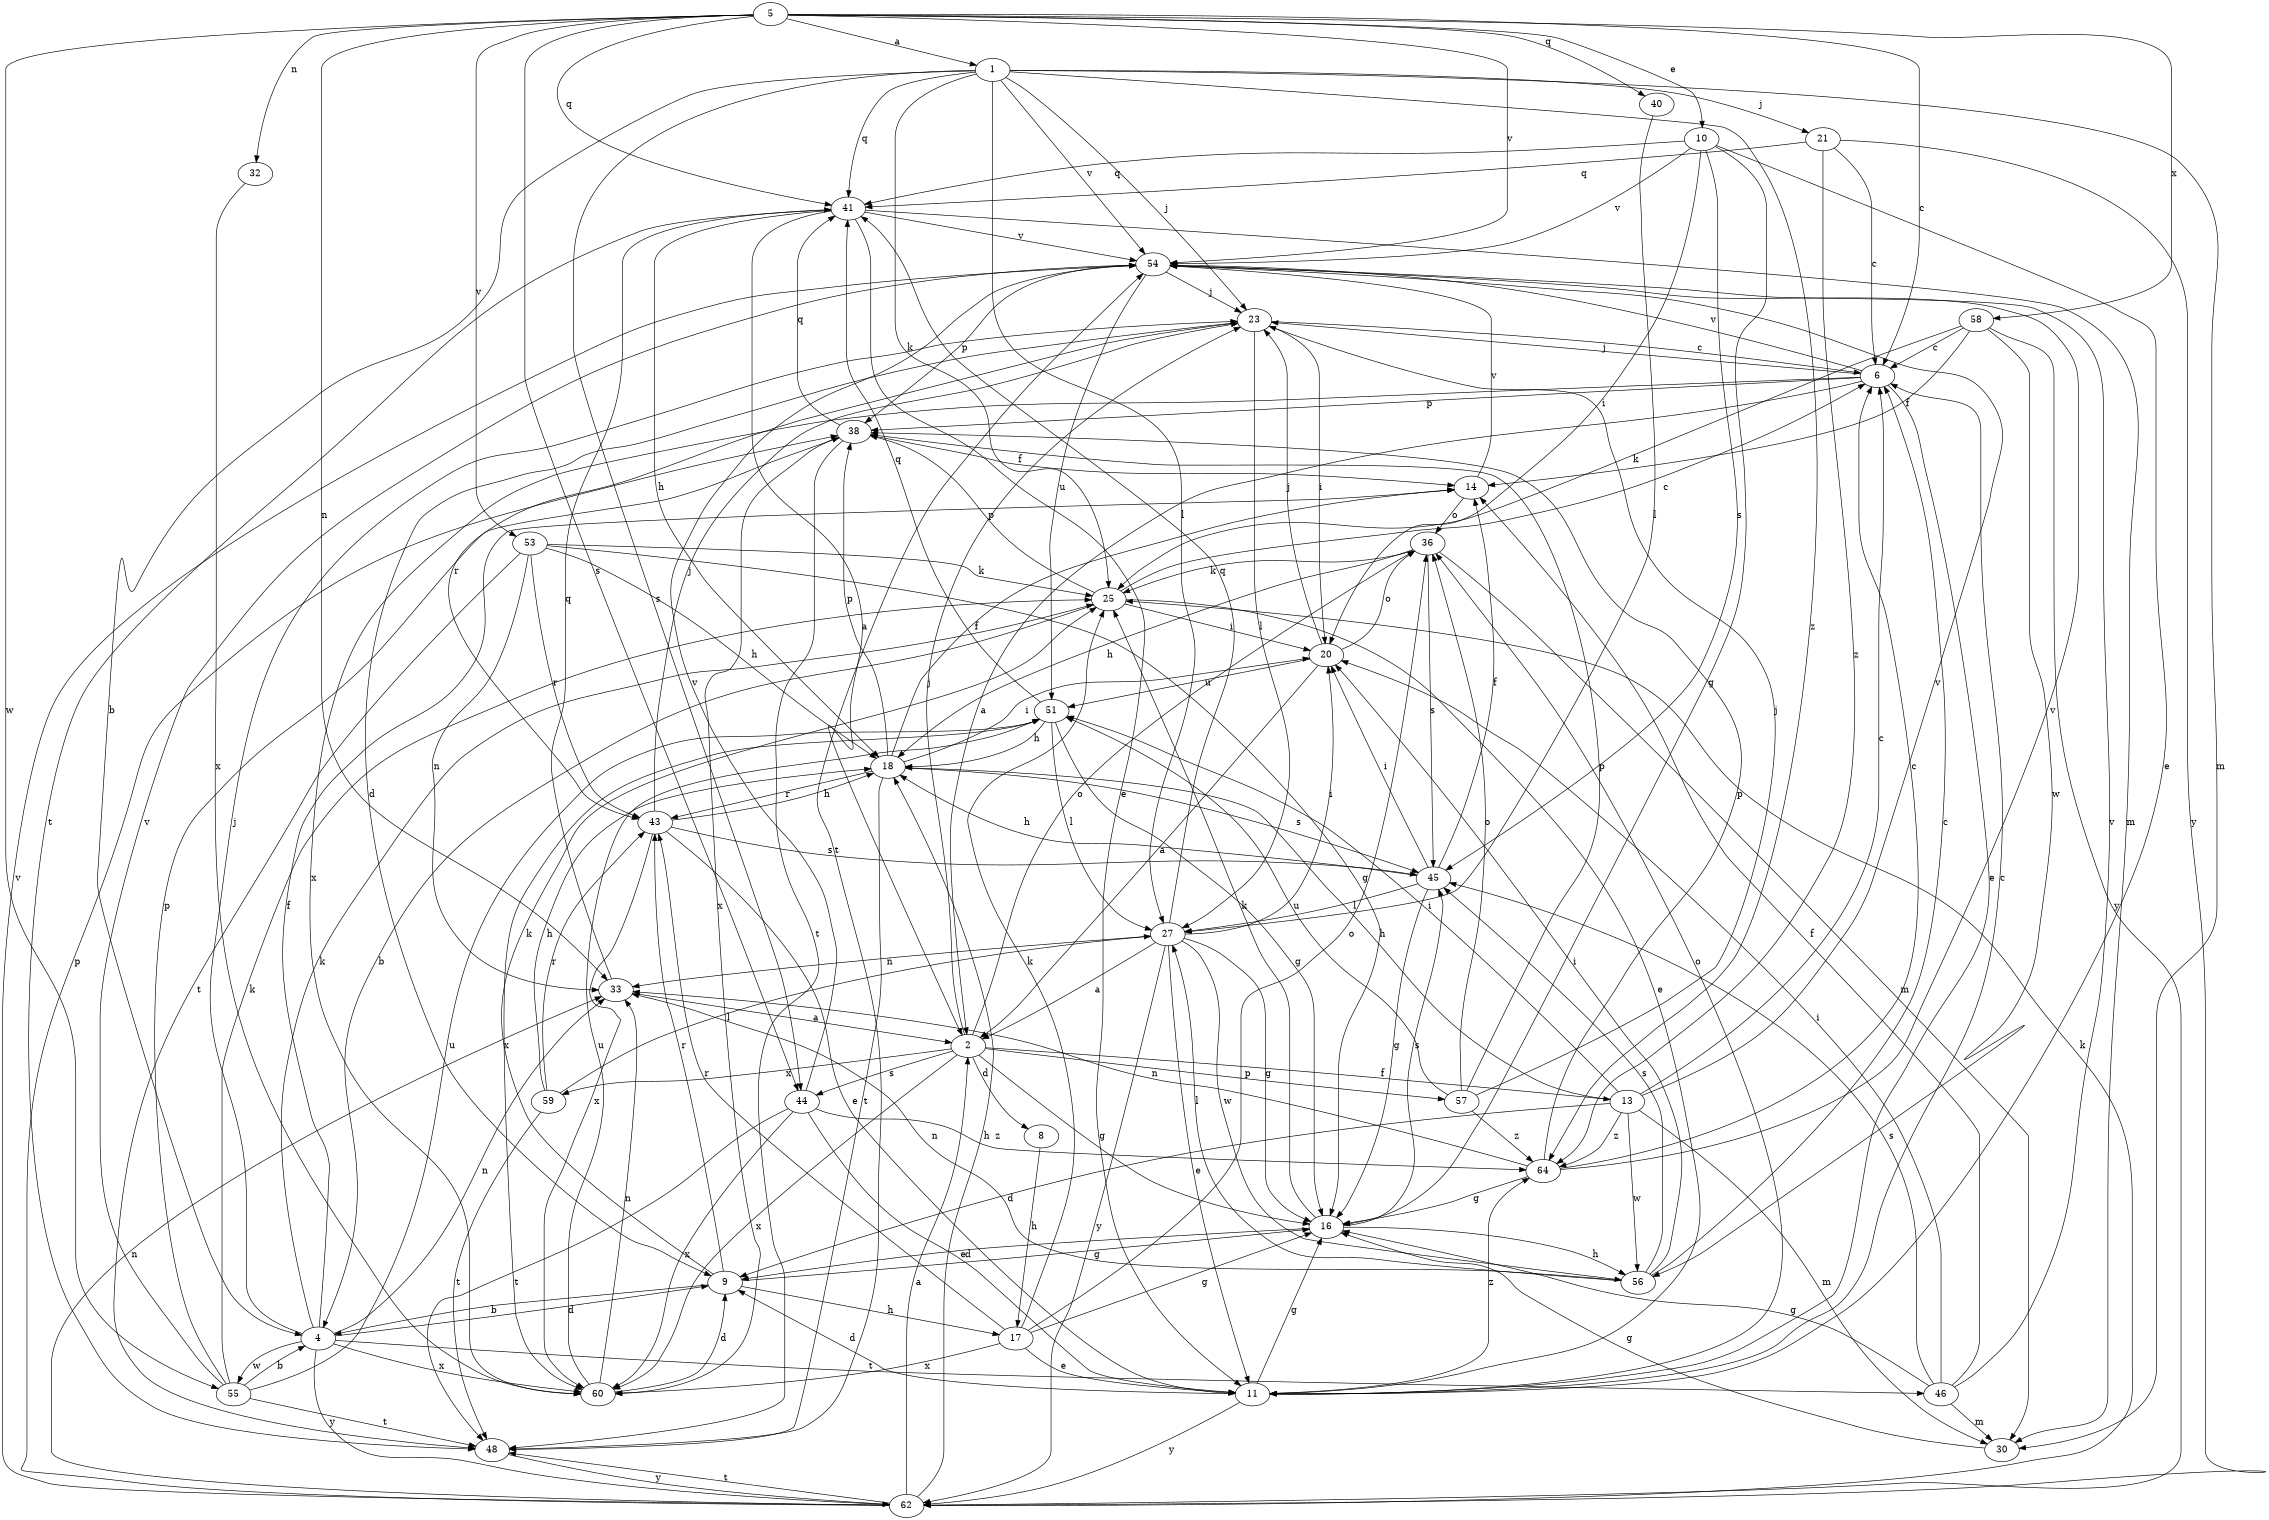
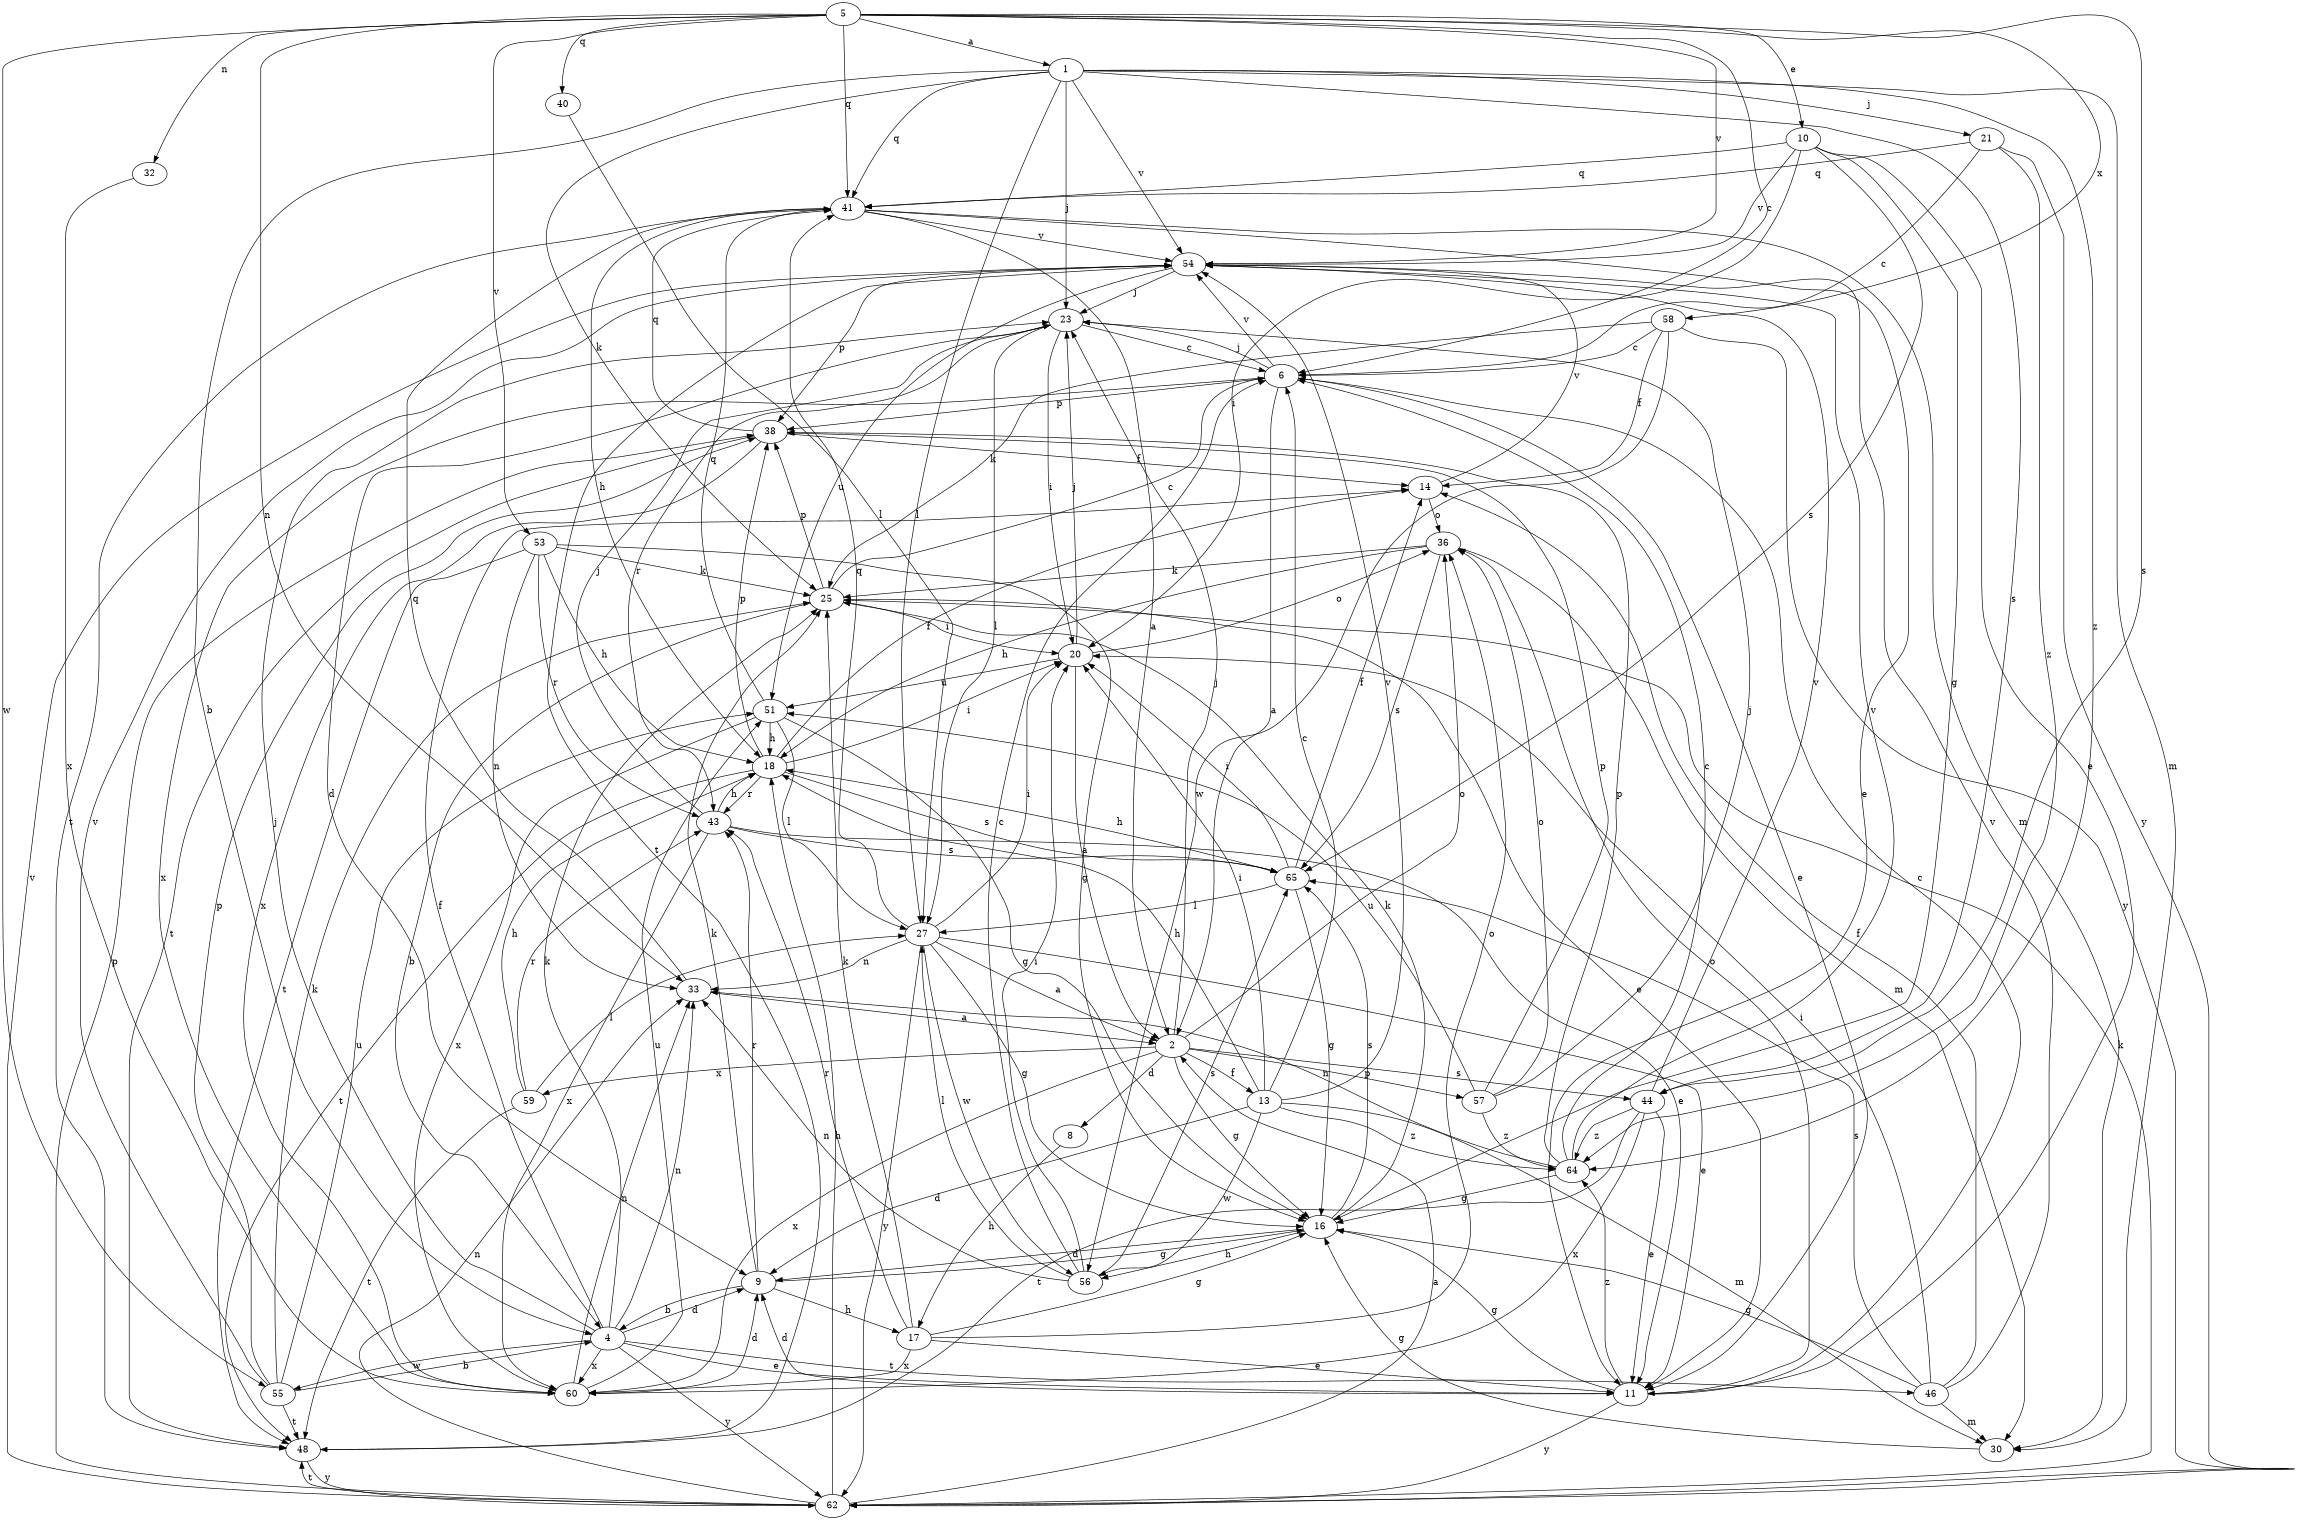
node "45": label "45" -> "65"
edge "13" -> "51": now "13" -> "20"
edge "4" -> "11": added, label "e"
